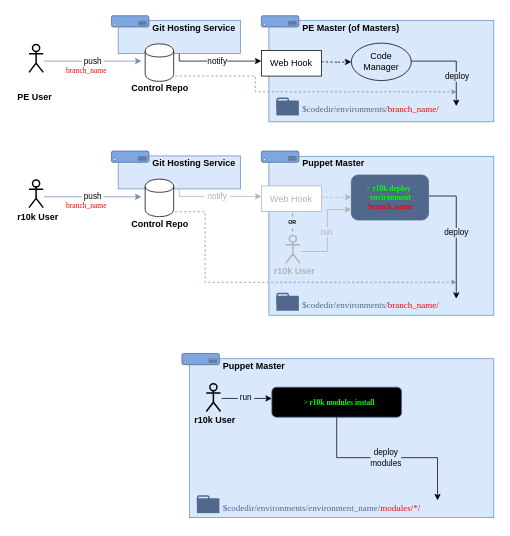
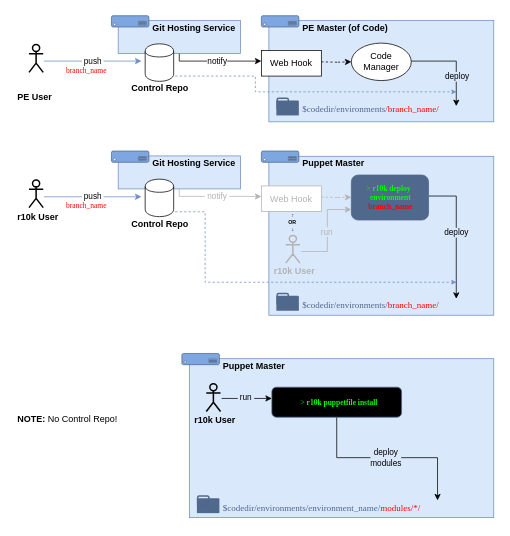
node "PE Master (of Masters)": label "PE Master (of Masters)" -> "PE Master (of Code)"
node "Code Manager": fillcolor #dae8fc -> #ffffff
node "> r10k modules install": label "> r10k modules install" -> "> r10k puppetfile install"
node "NOTE: No Control Repo!": added
